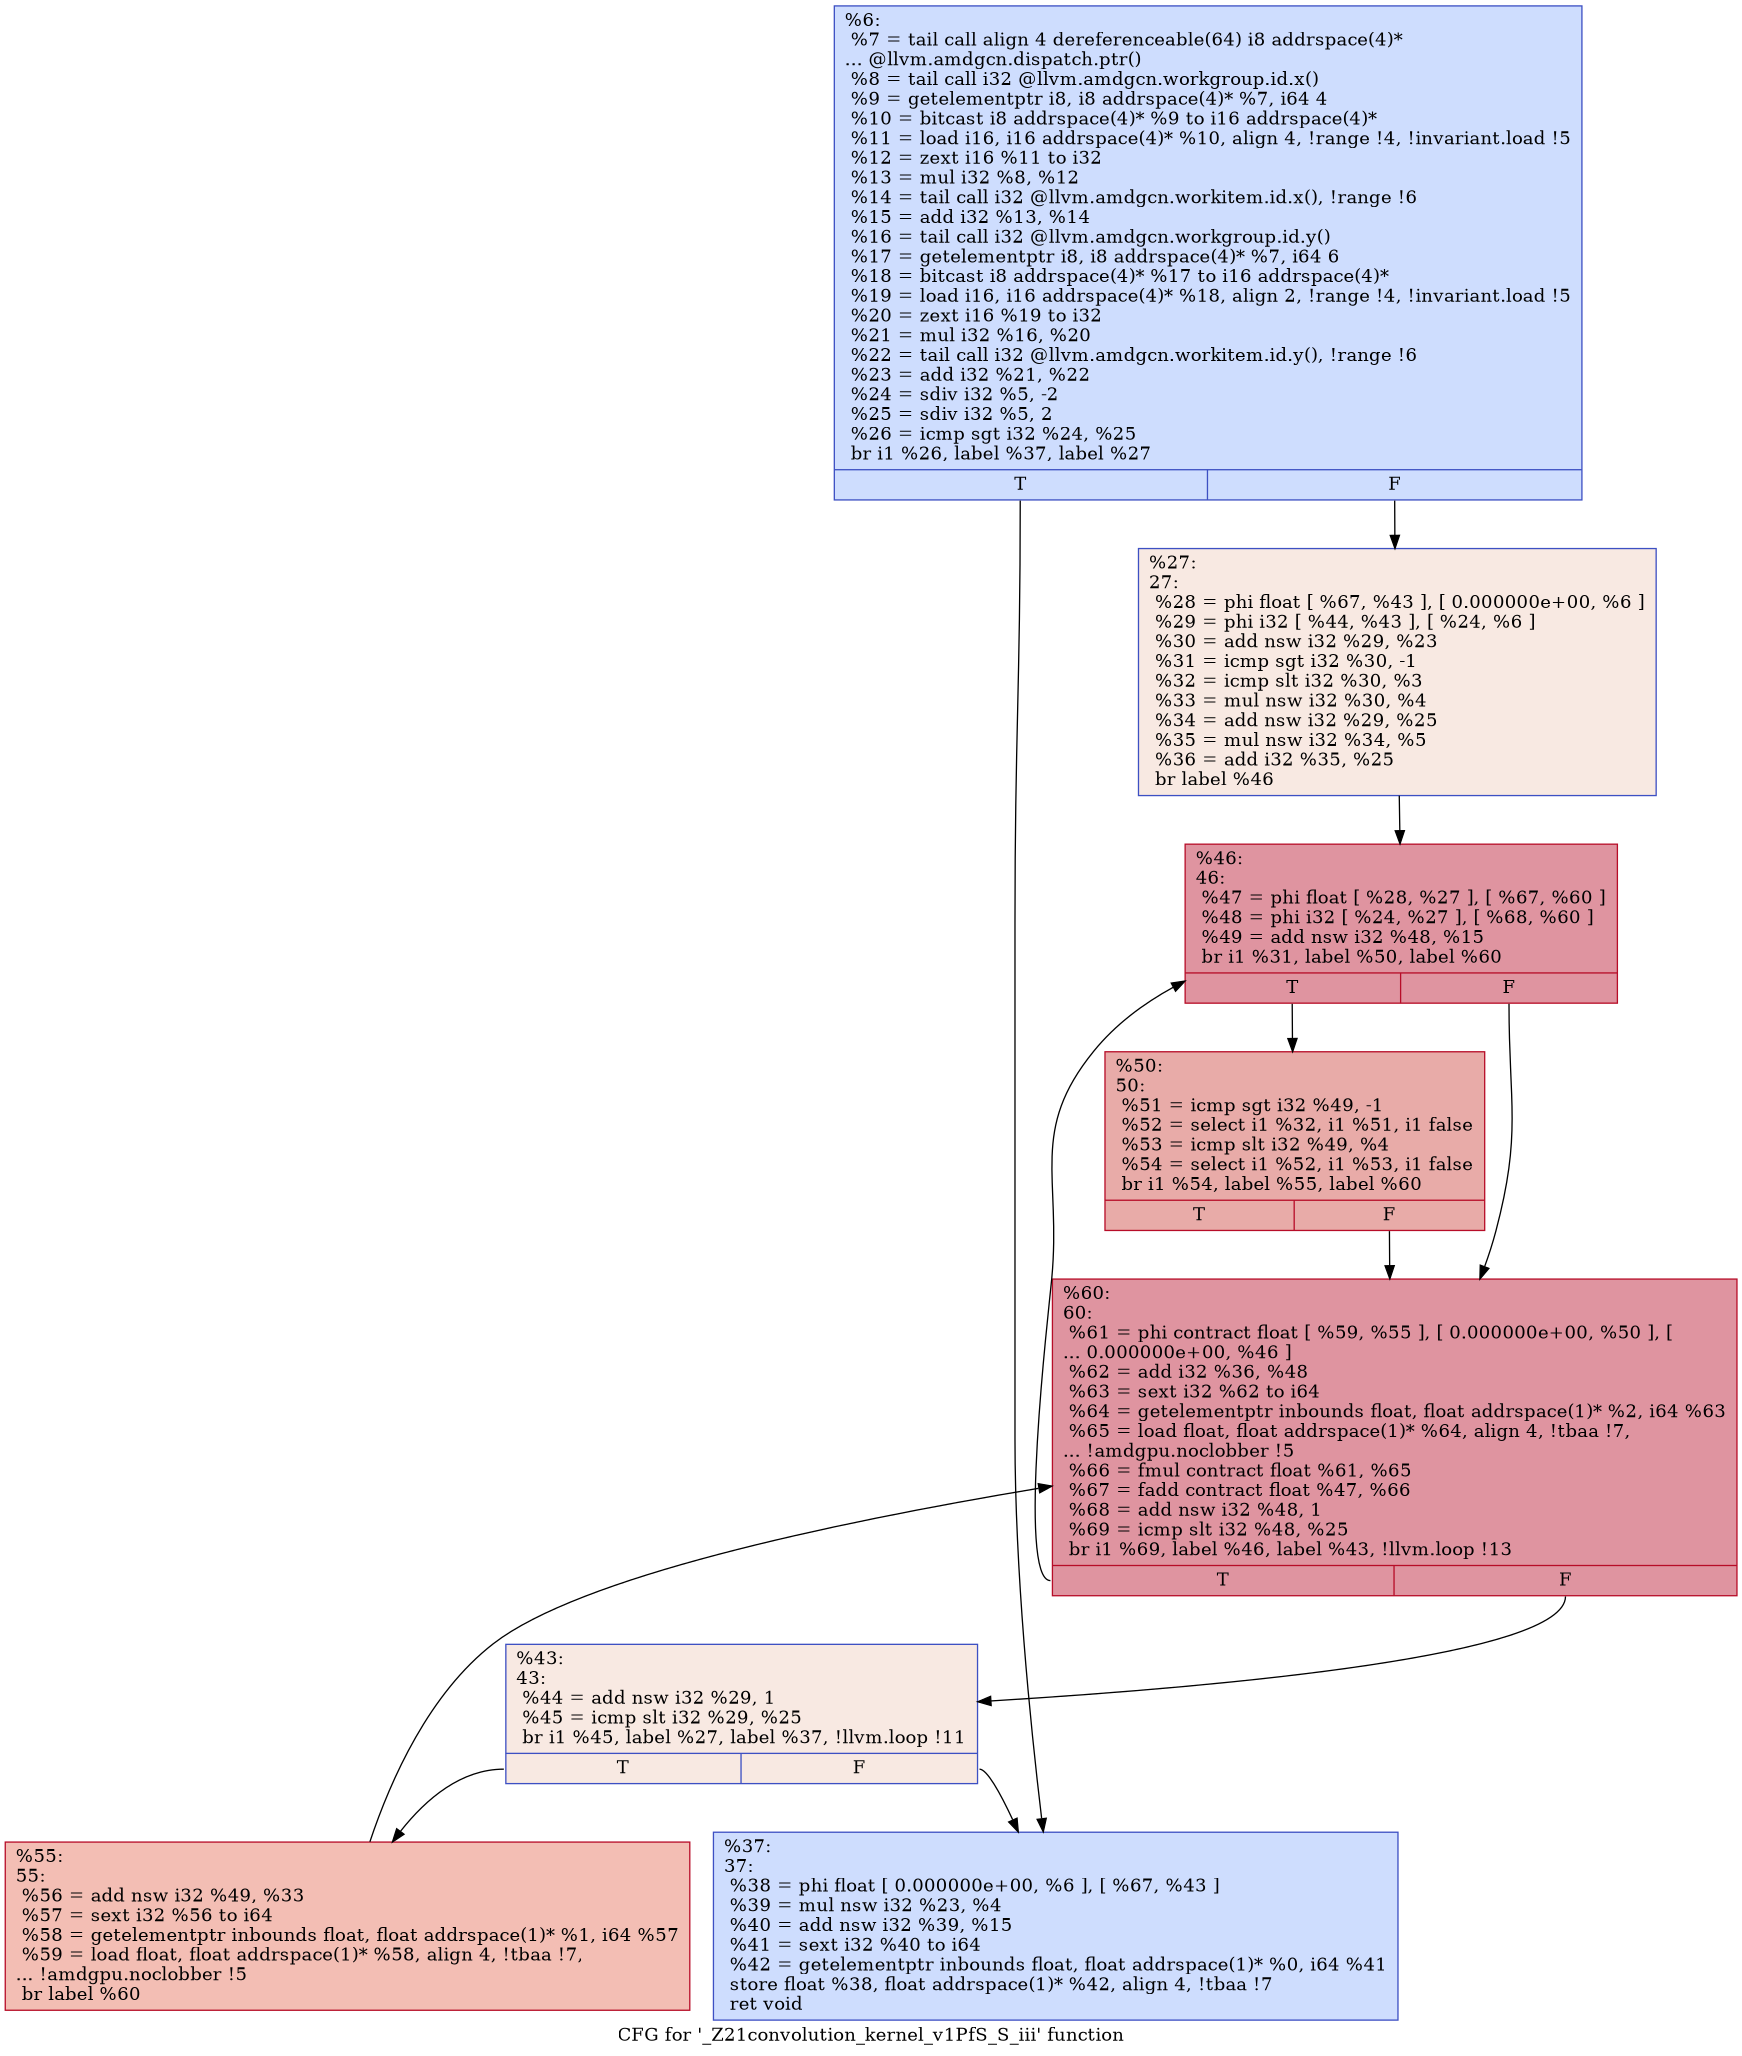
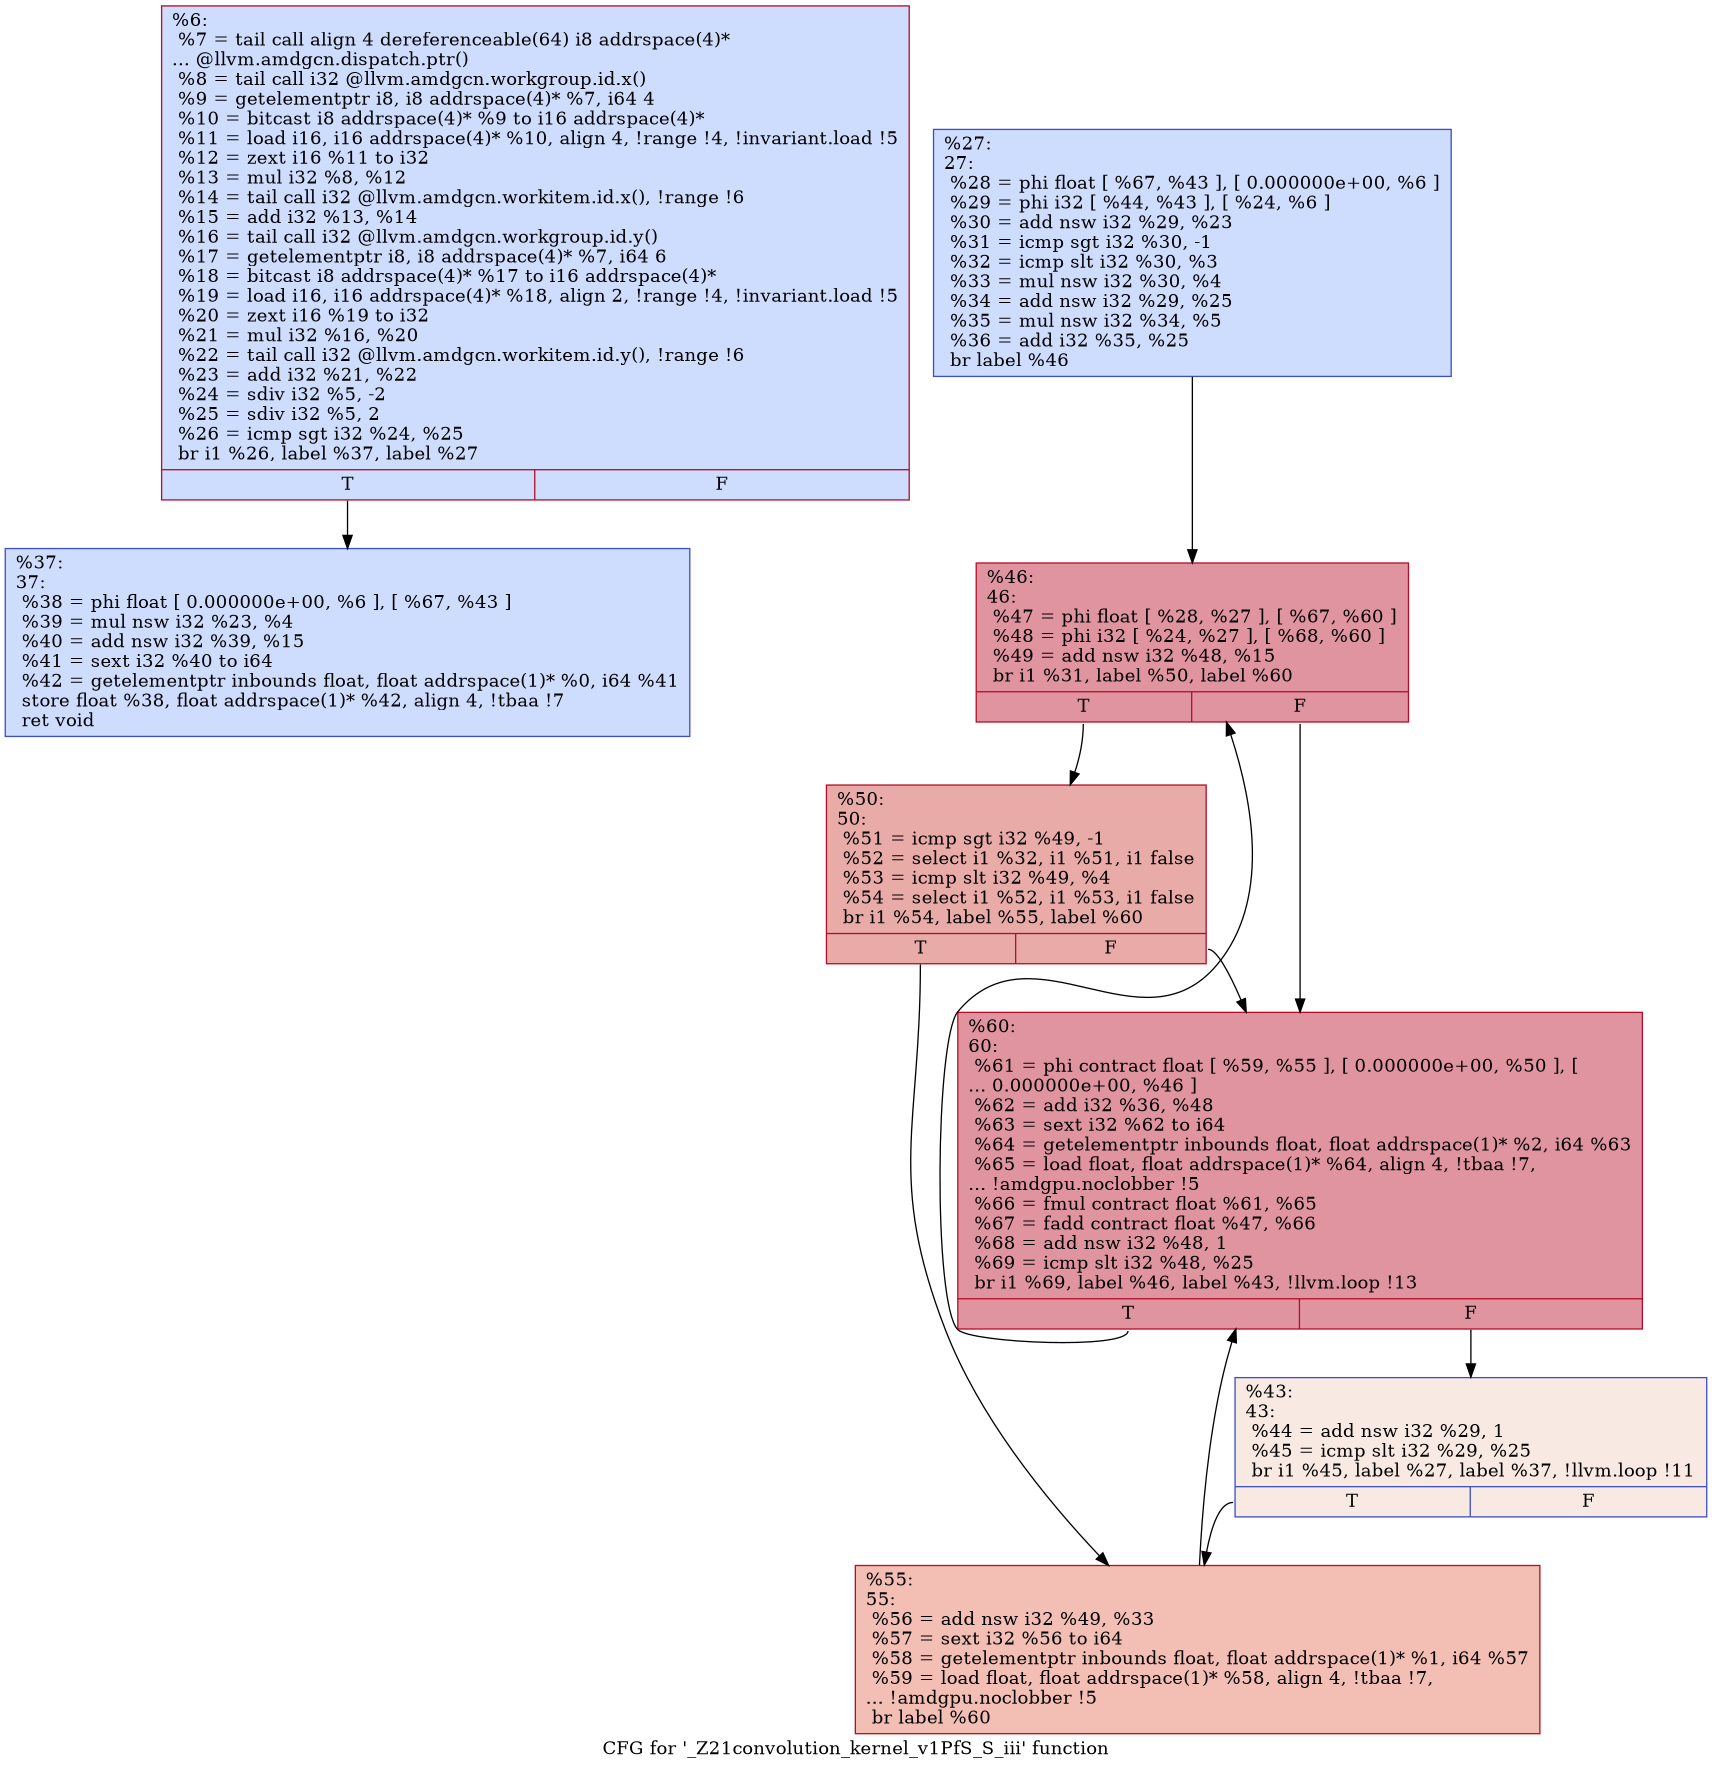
node "%6:": color #3d50c3ff -> #b70d28ff
edge "%6:" -> "%27:": removed
node "%27:": fillcolor #efcebd70 -> #8fb1fe70
edge "%50:" -> "%55:": added
edge "%43:" -> "%37:": removed
